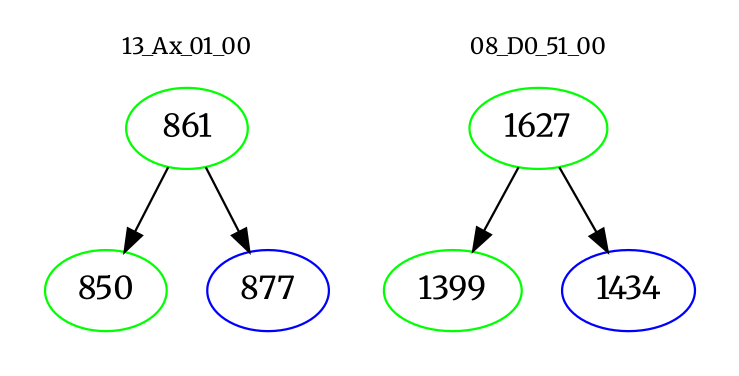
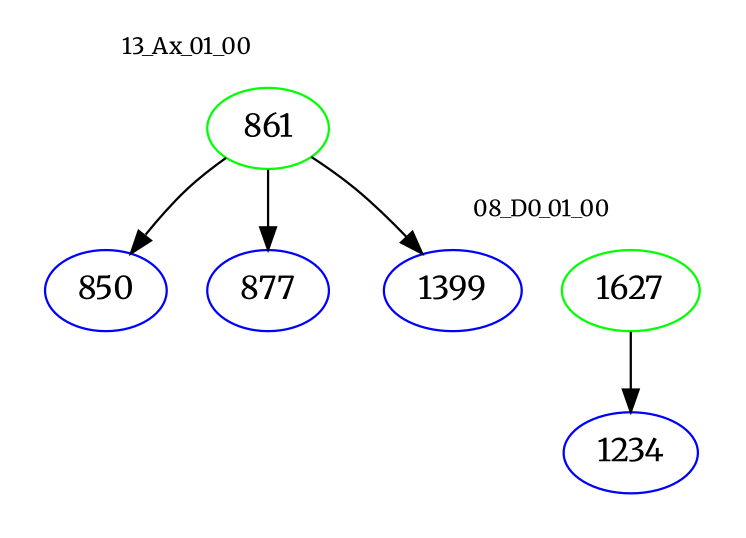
cluster "08_D0_51_00": label "08_D0_51_00" -> "08_D0_01_00"
edge "1627" -> "1399": now "861" -> "1399"
node "850": color green -> blue
node "1399": color green -> blue
node "1434": label "1434" -> "1234"
